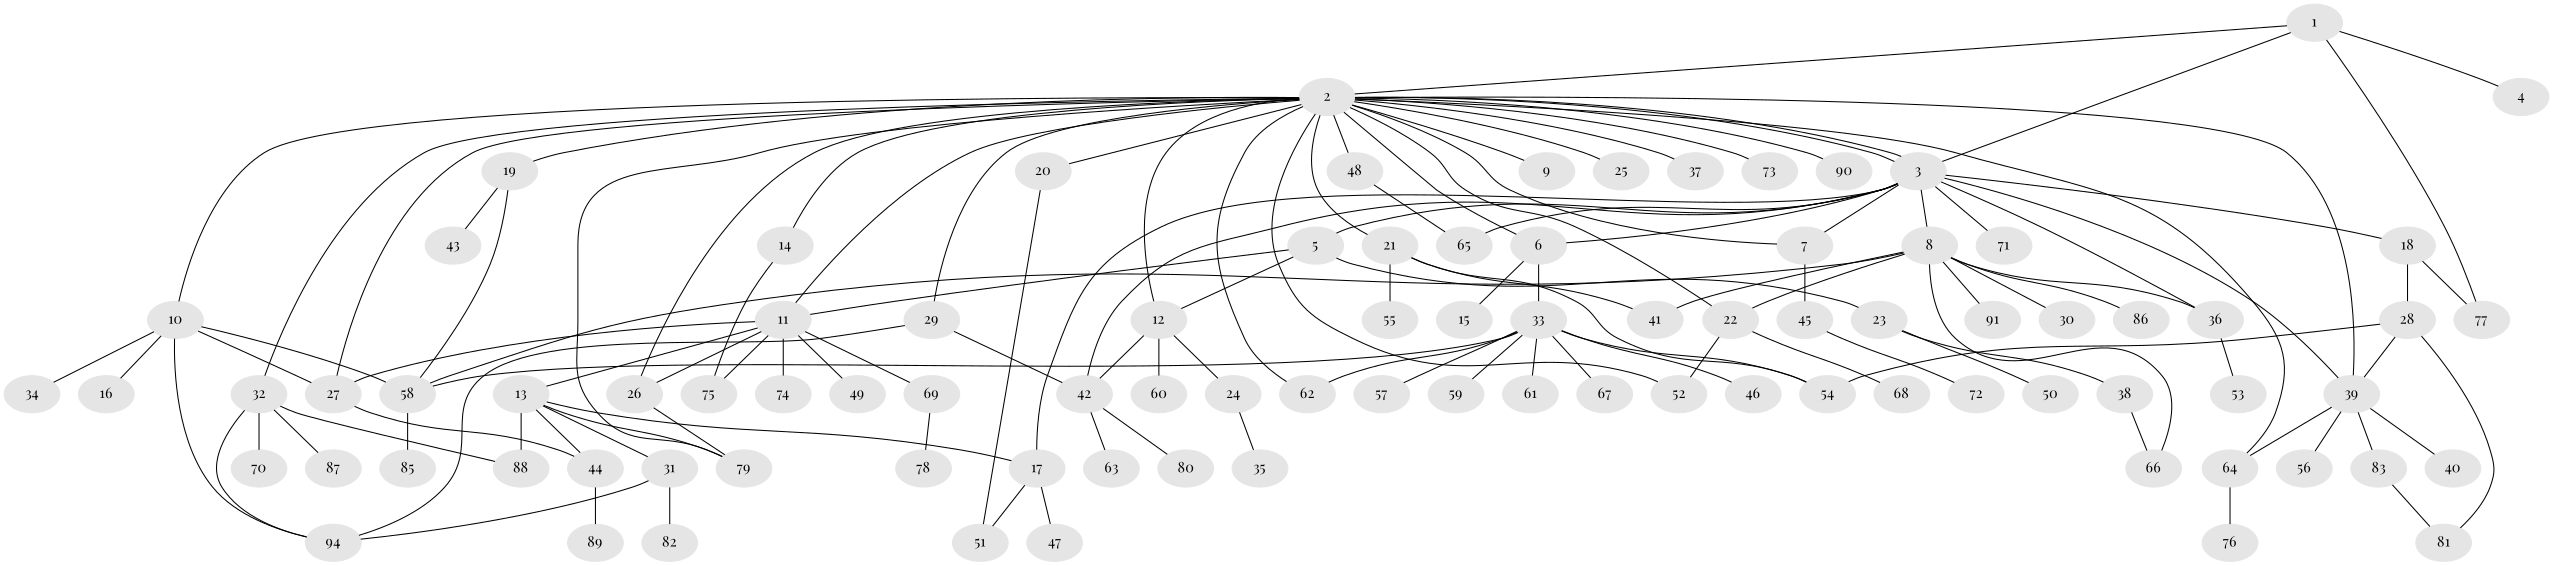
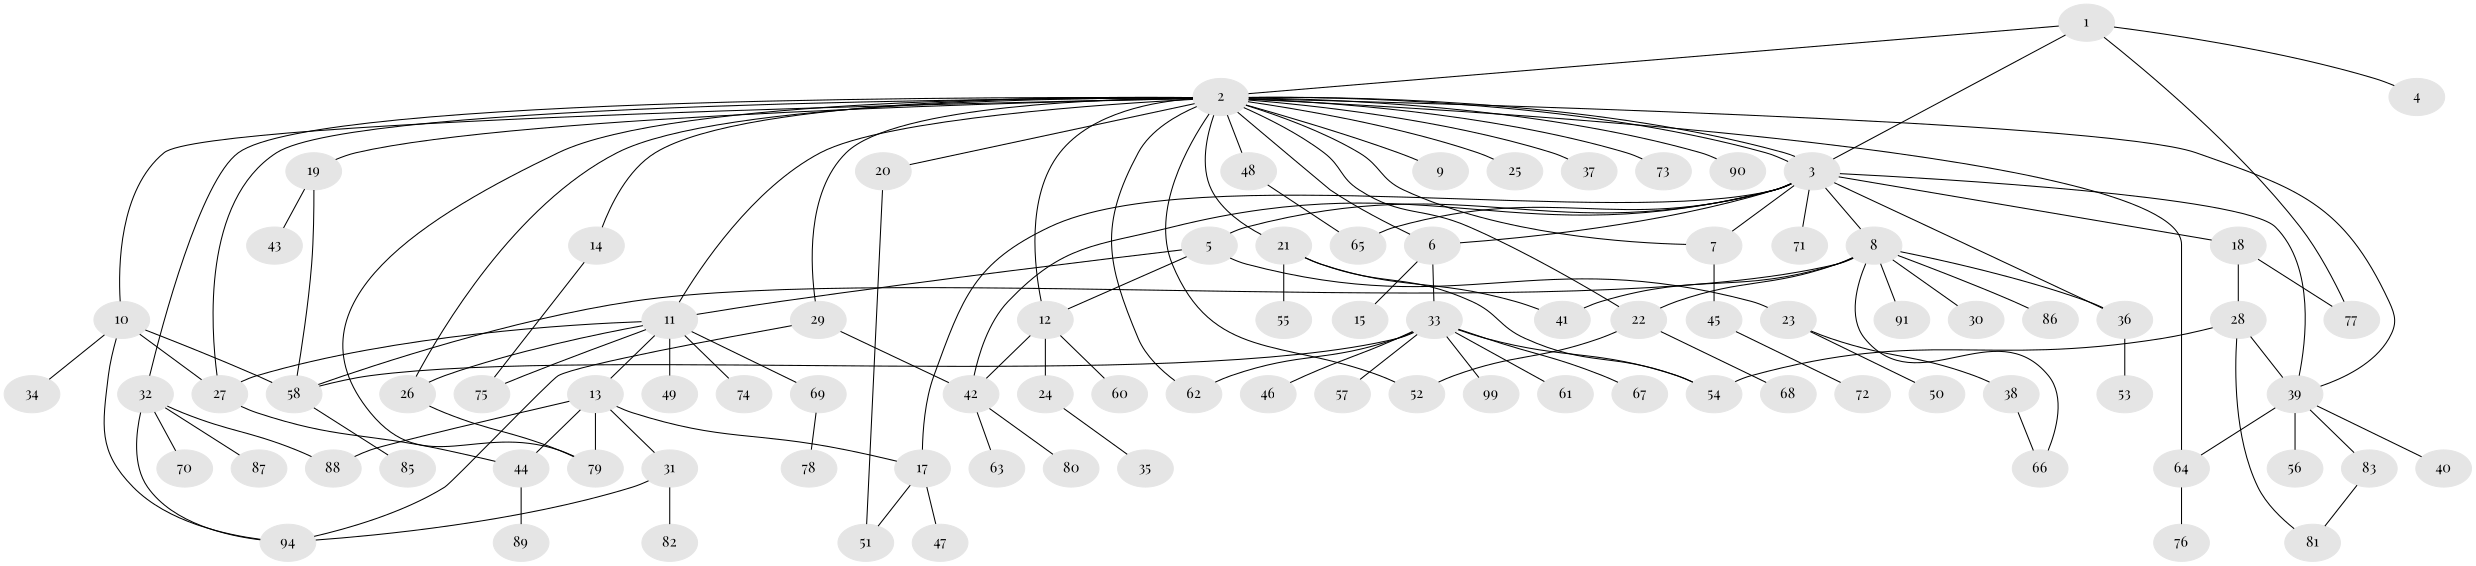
node "16": removed
node "59": label "59" -> "99"
